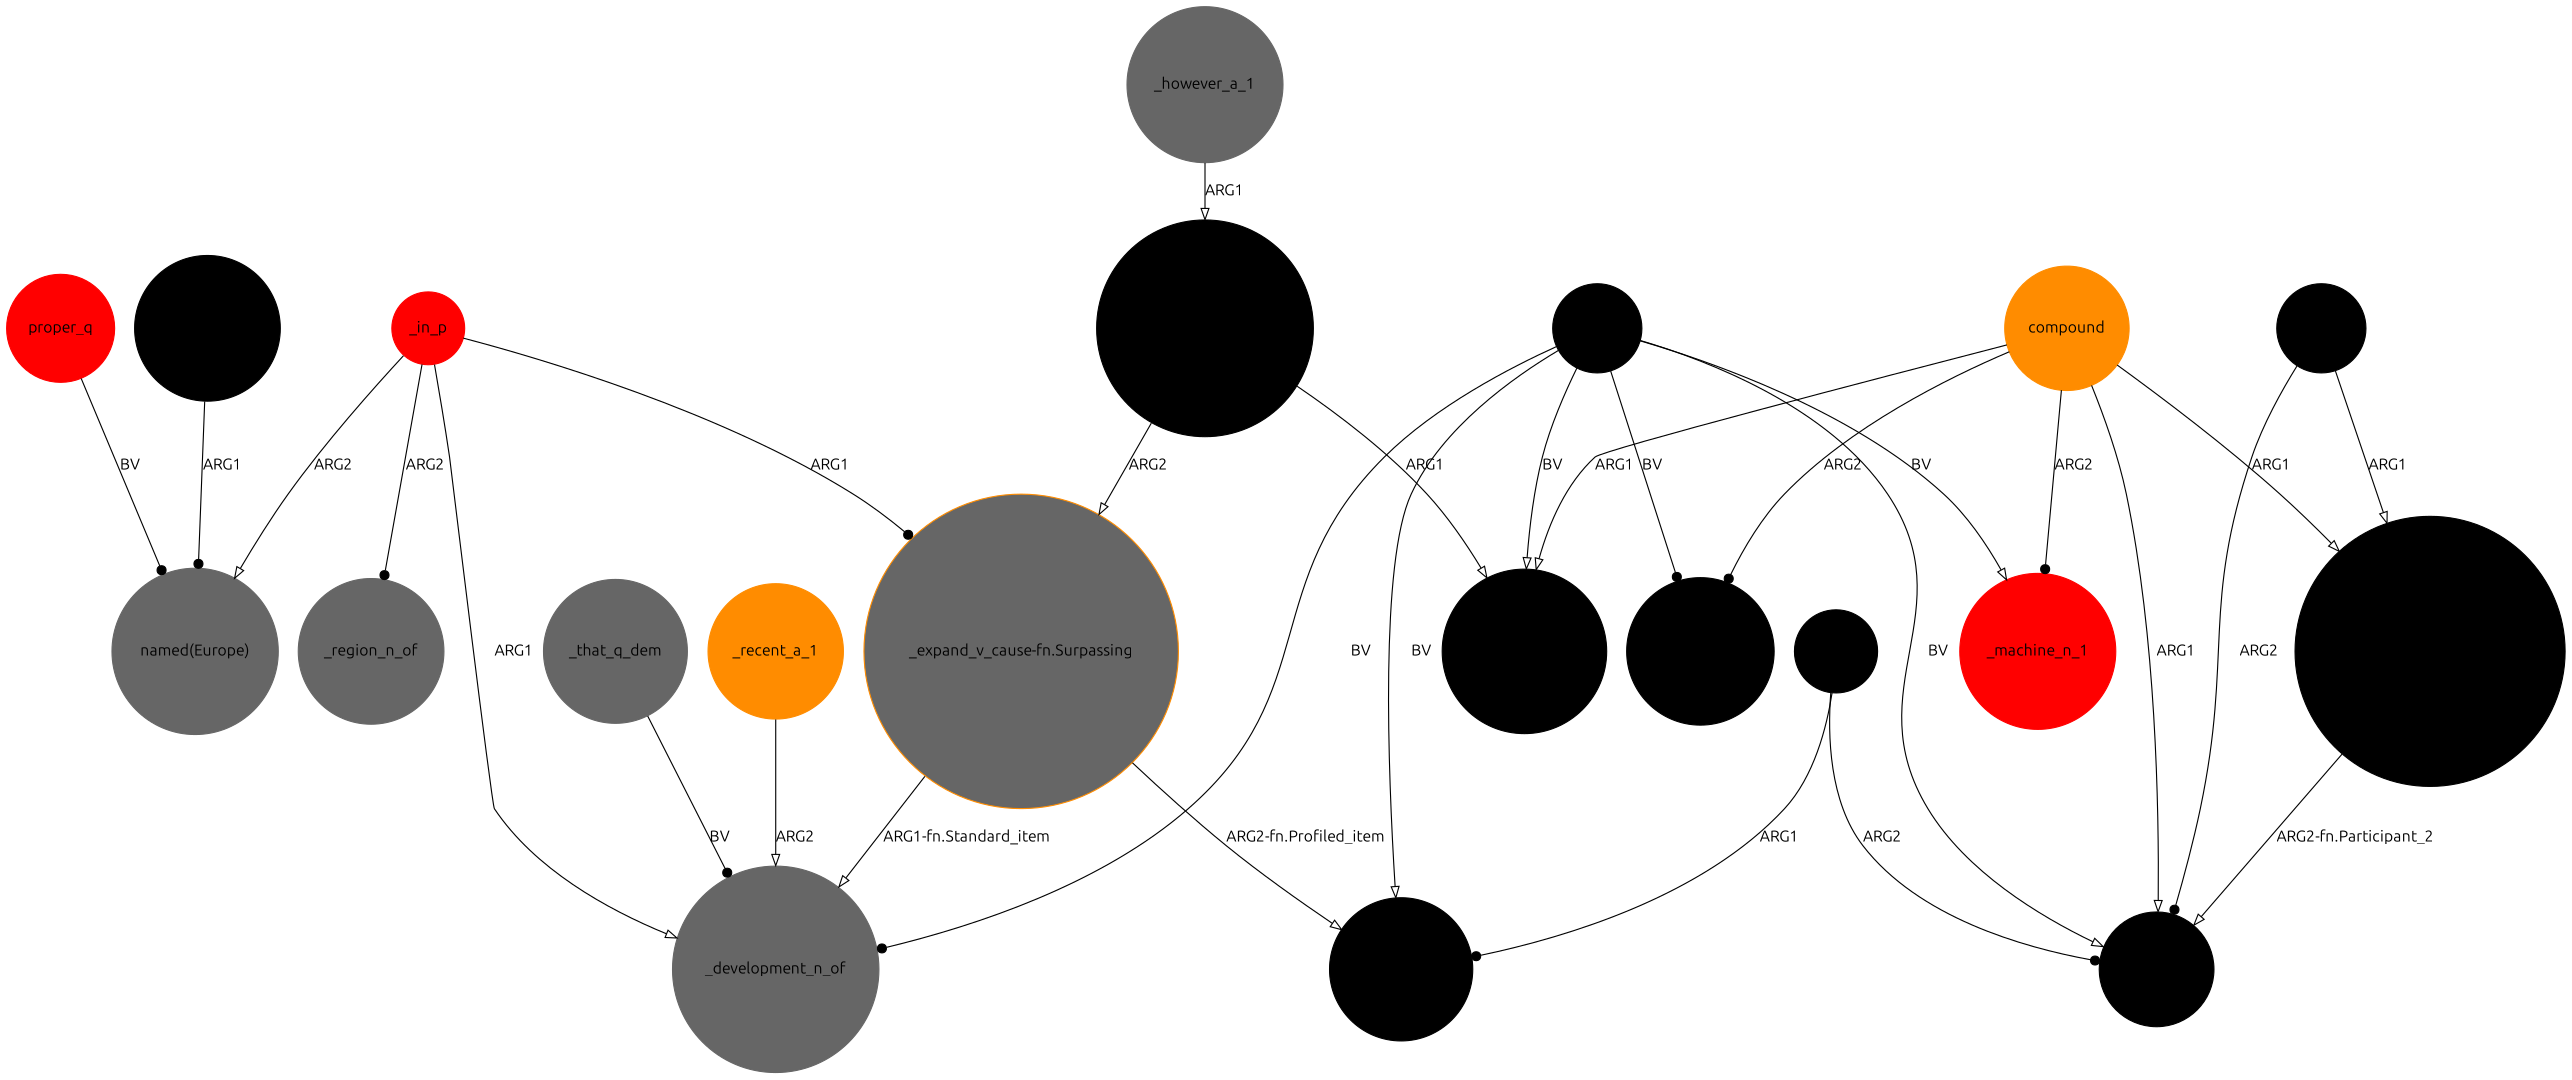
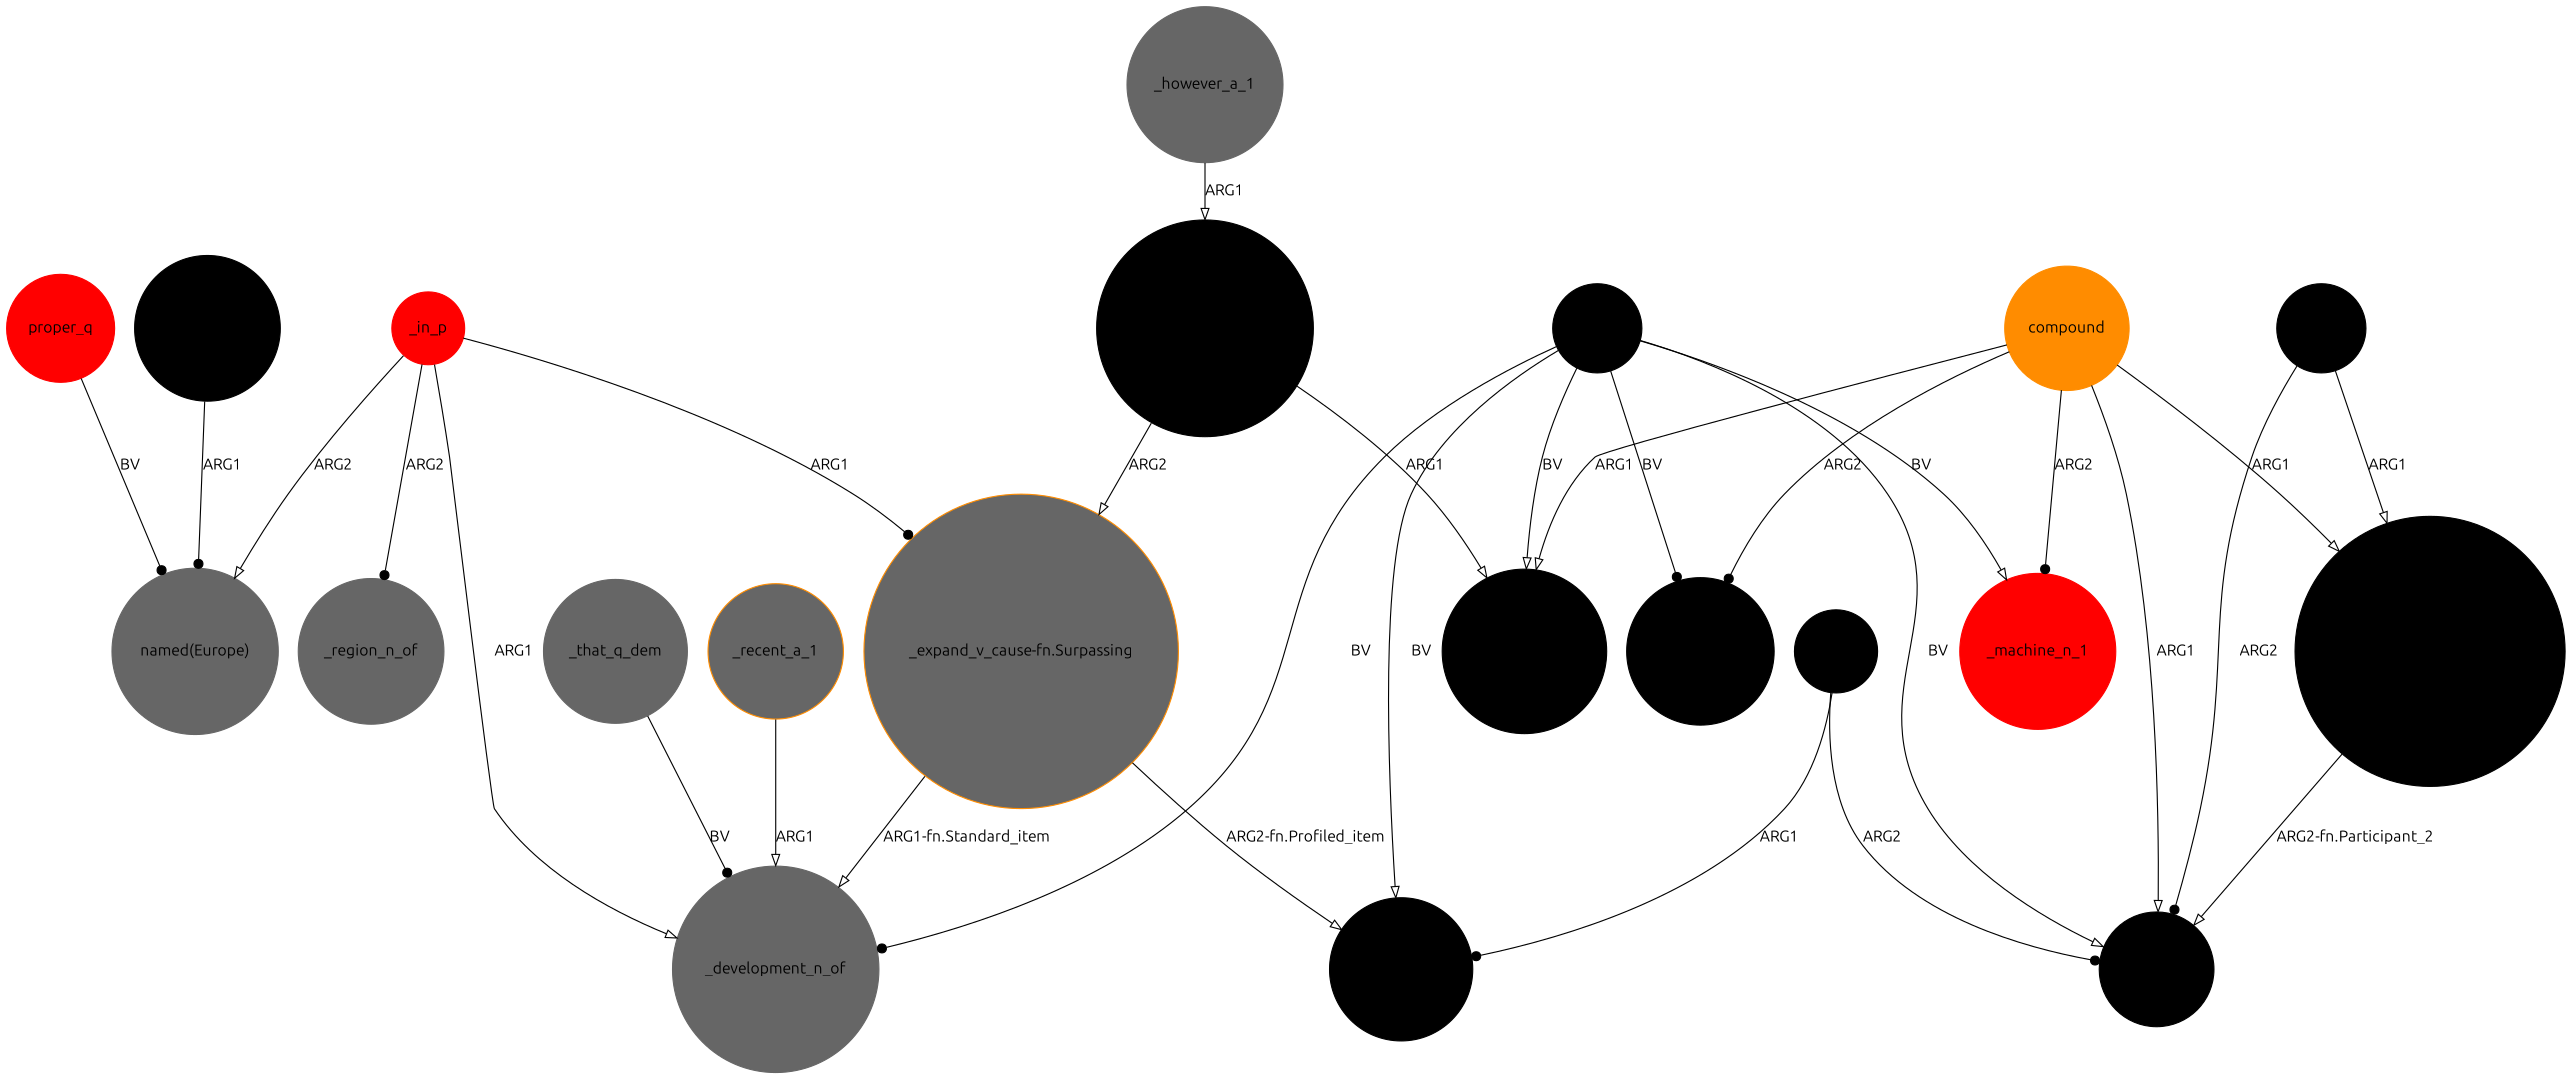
node "_recent_a_1": fillcolor darkorange -> gray40
edge "_recent_a_1" -> "_development_n_of": label "ARG2" -> "ARG1"
